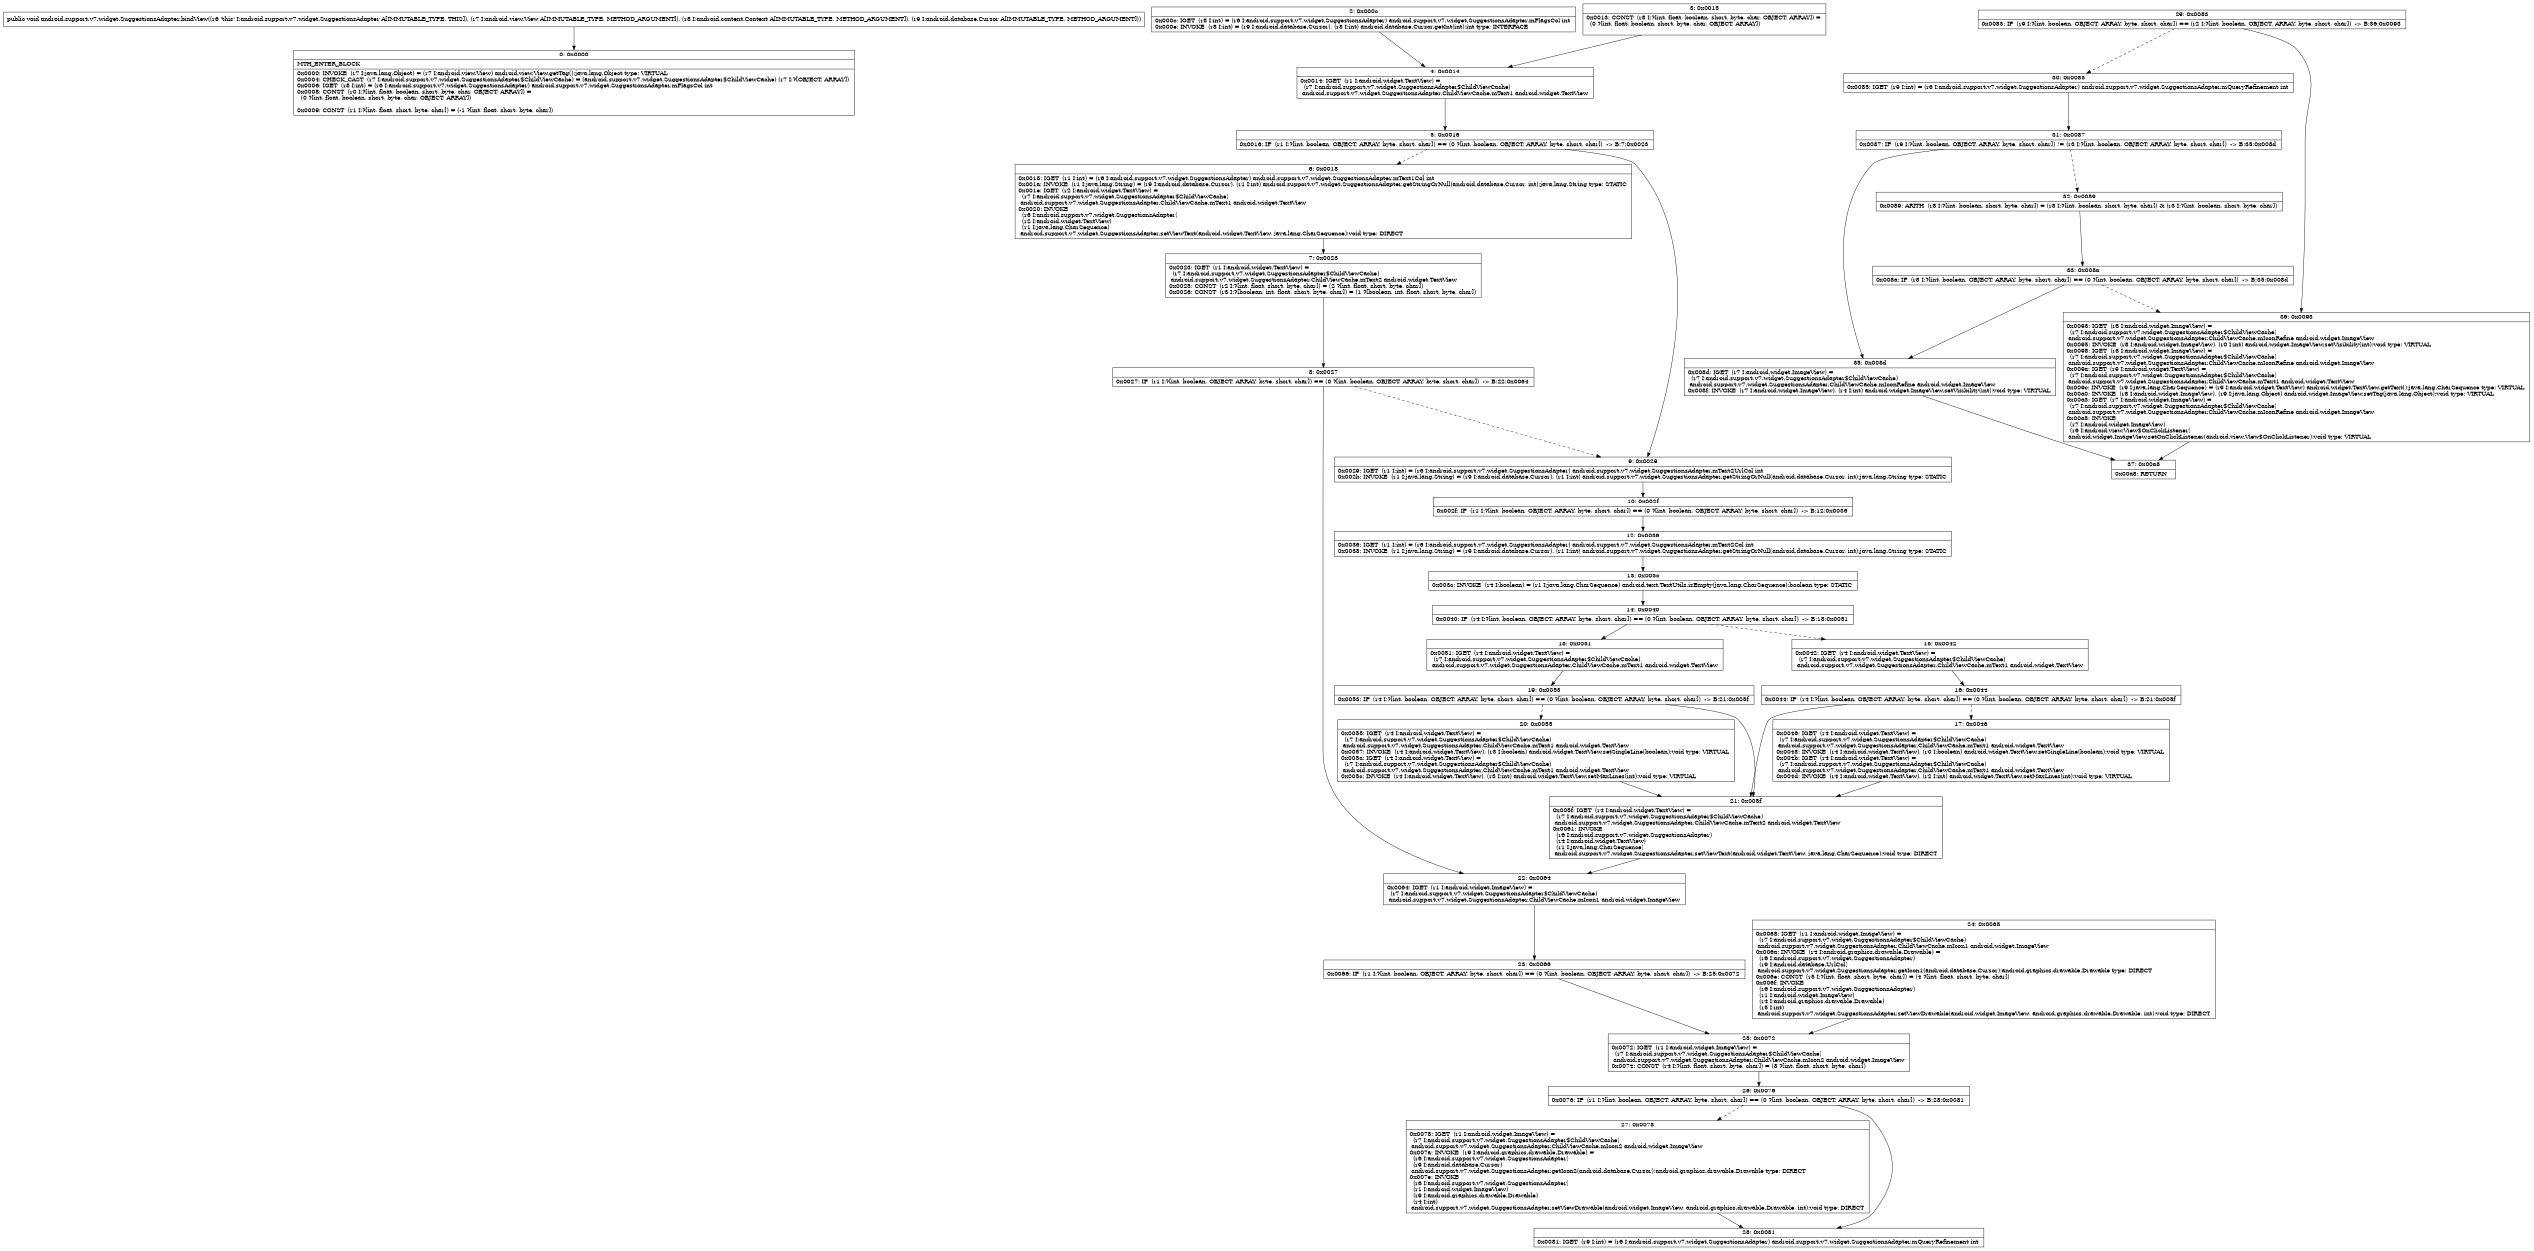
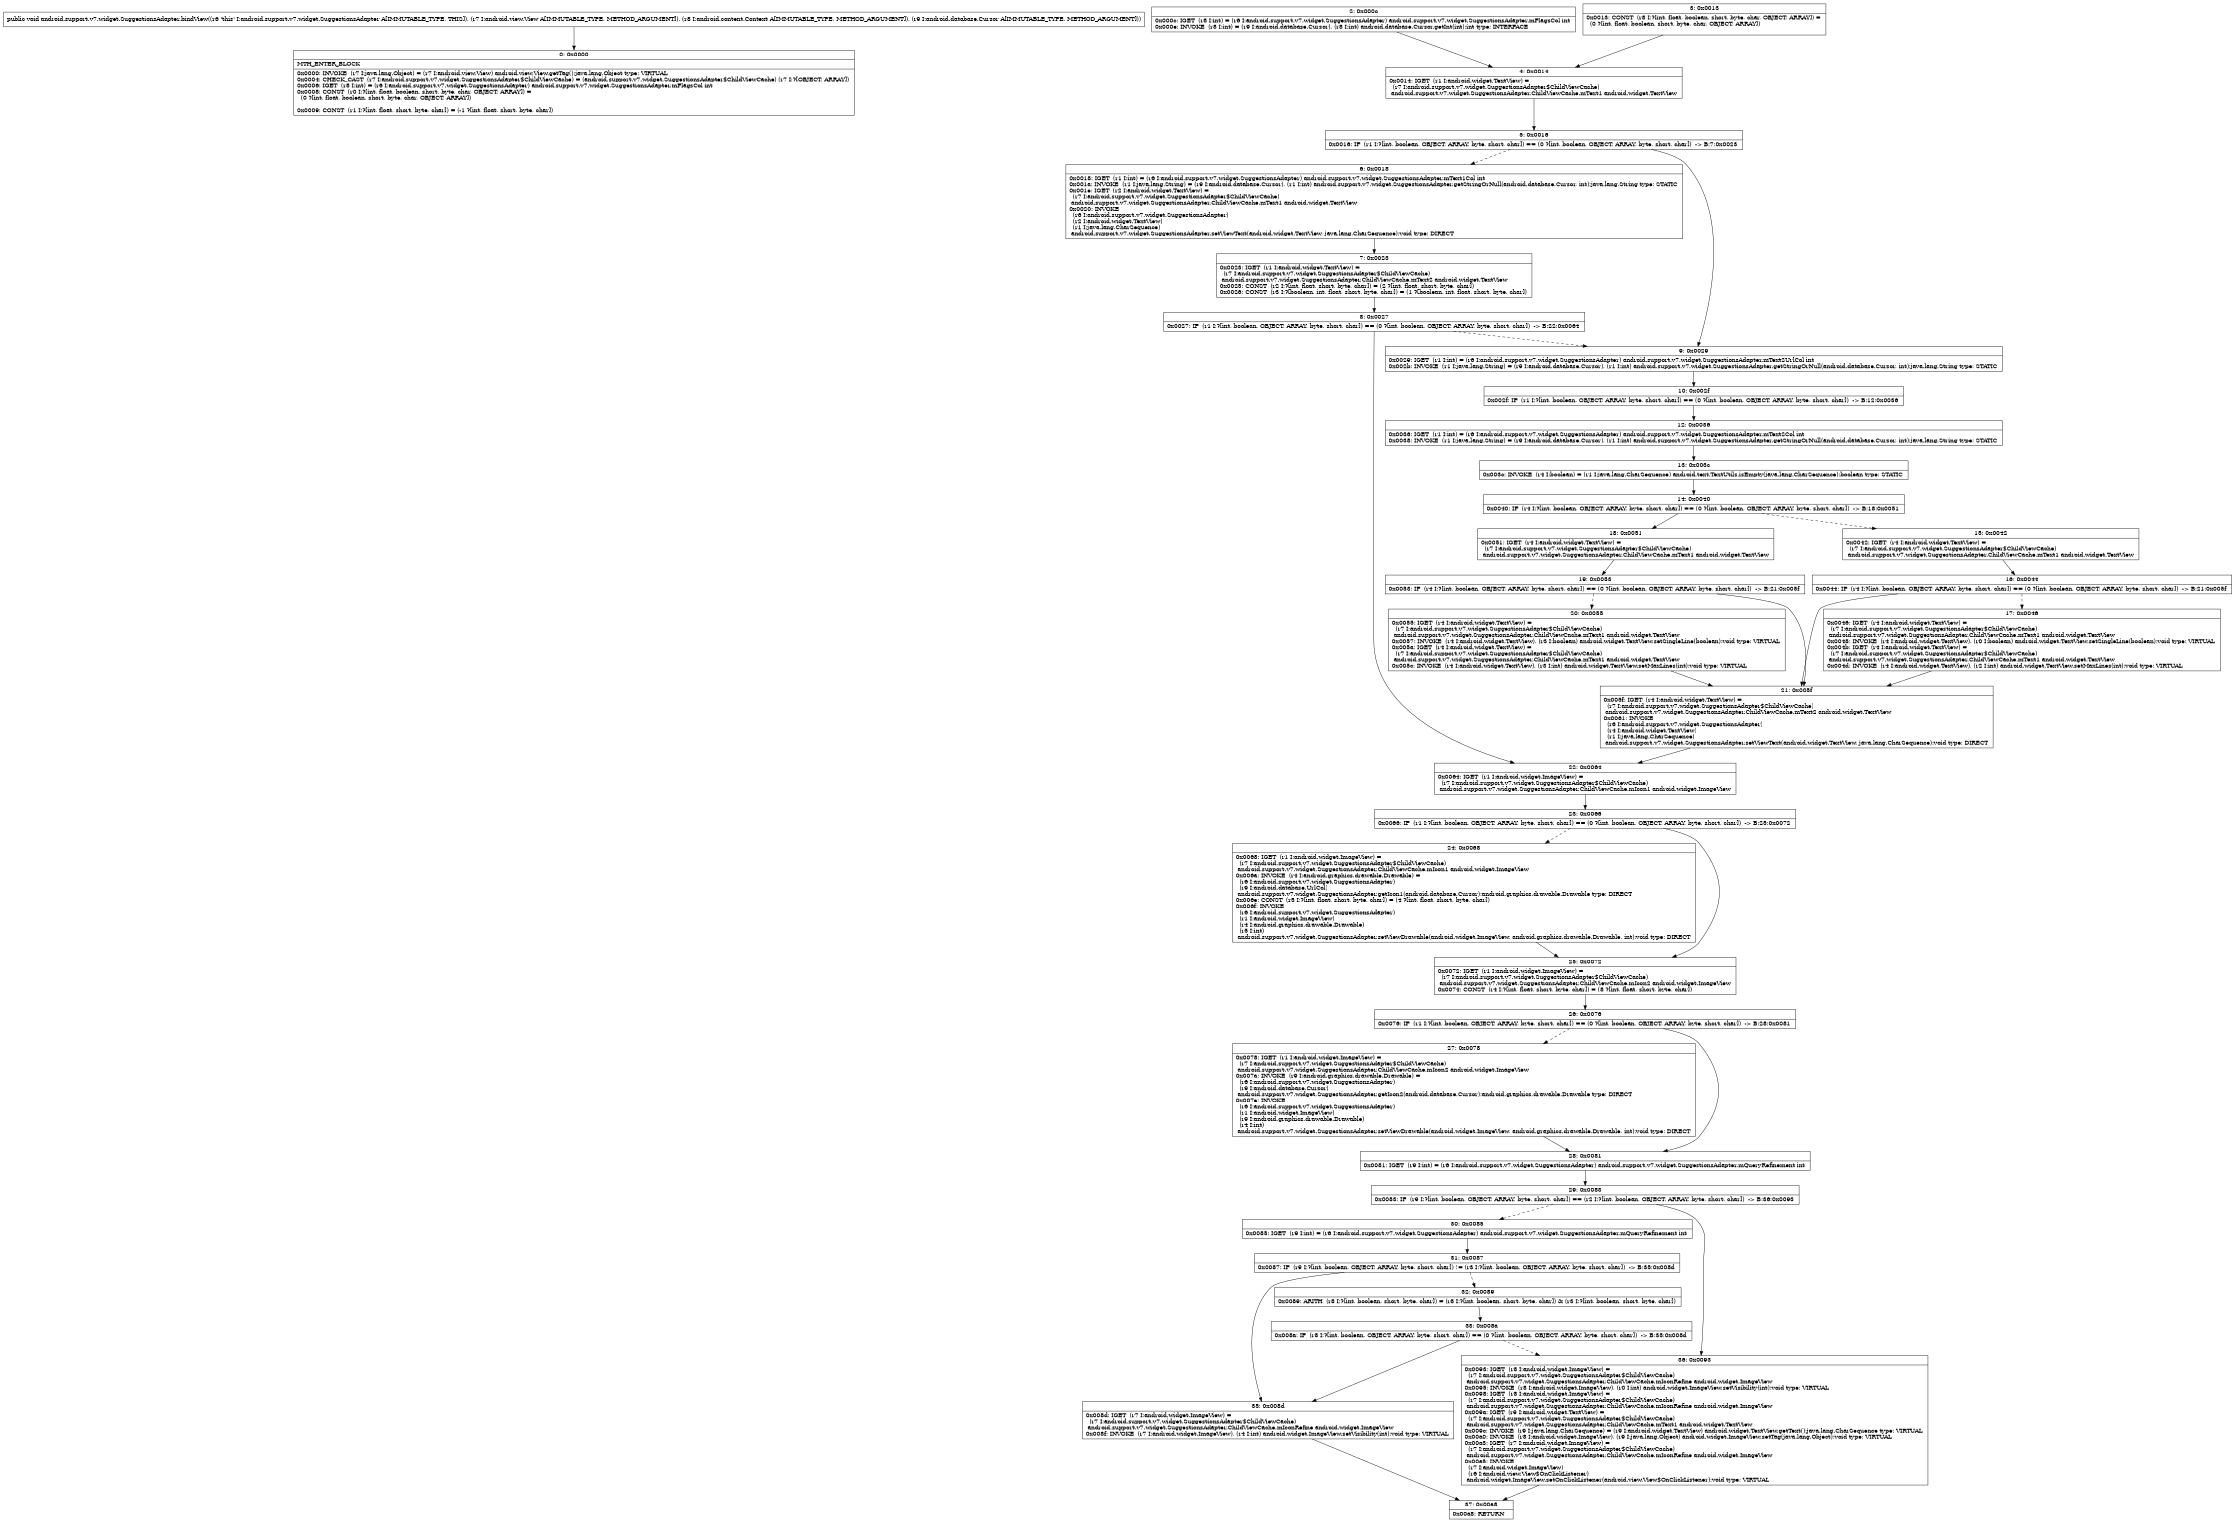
edge "23: 0x0066" -> "24: 0x0068": added
edge "28: 0x0081" -> "29: 0x0083": added
